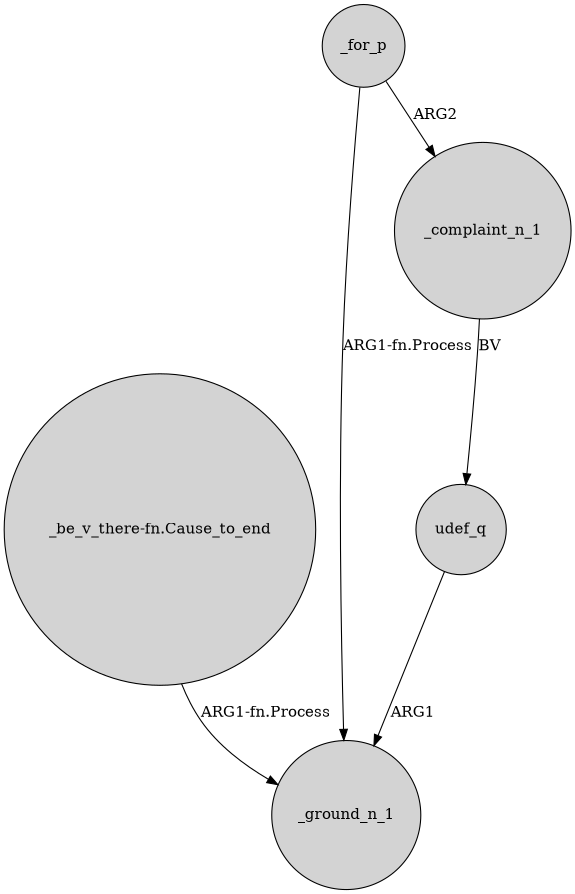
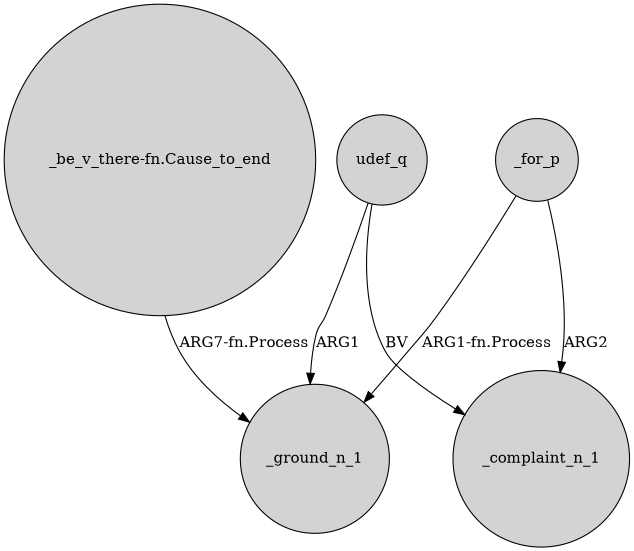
edge "_complaint_n_1" -> "udef_q": reversed
edge "_be_v_there-fn.Cause_to_end" -> "_ground_n_1": label "ARG1-fn.Process" -> "ARG7-fn.Process"
